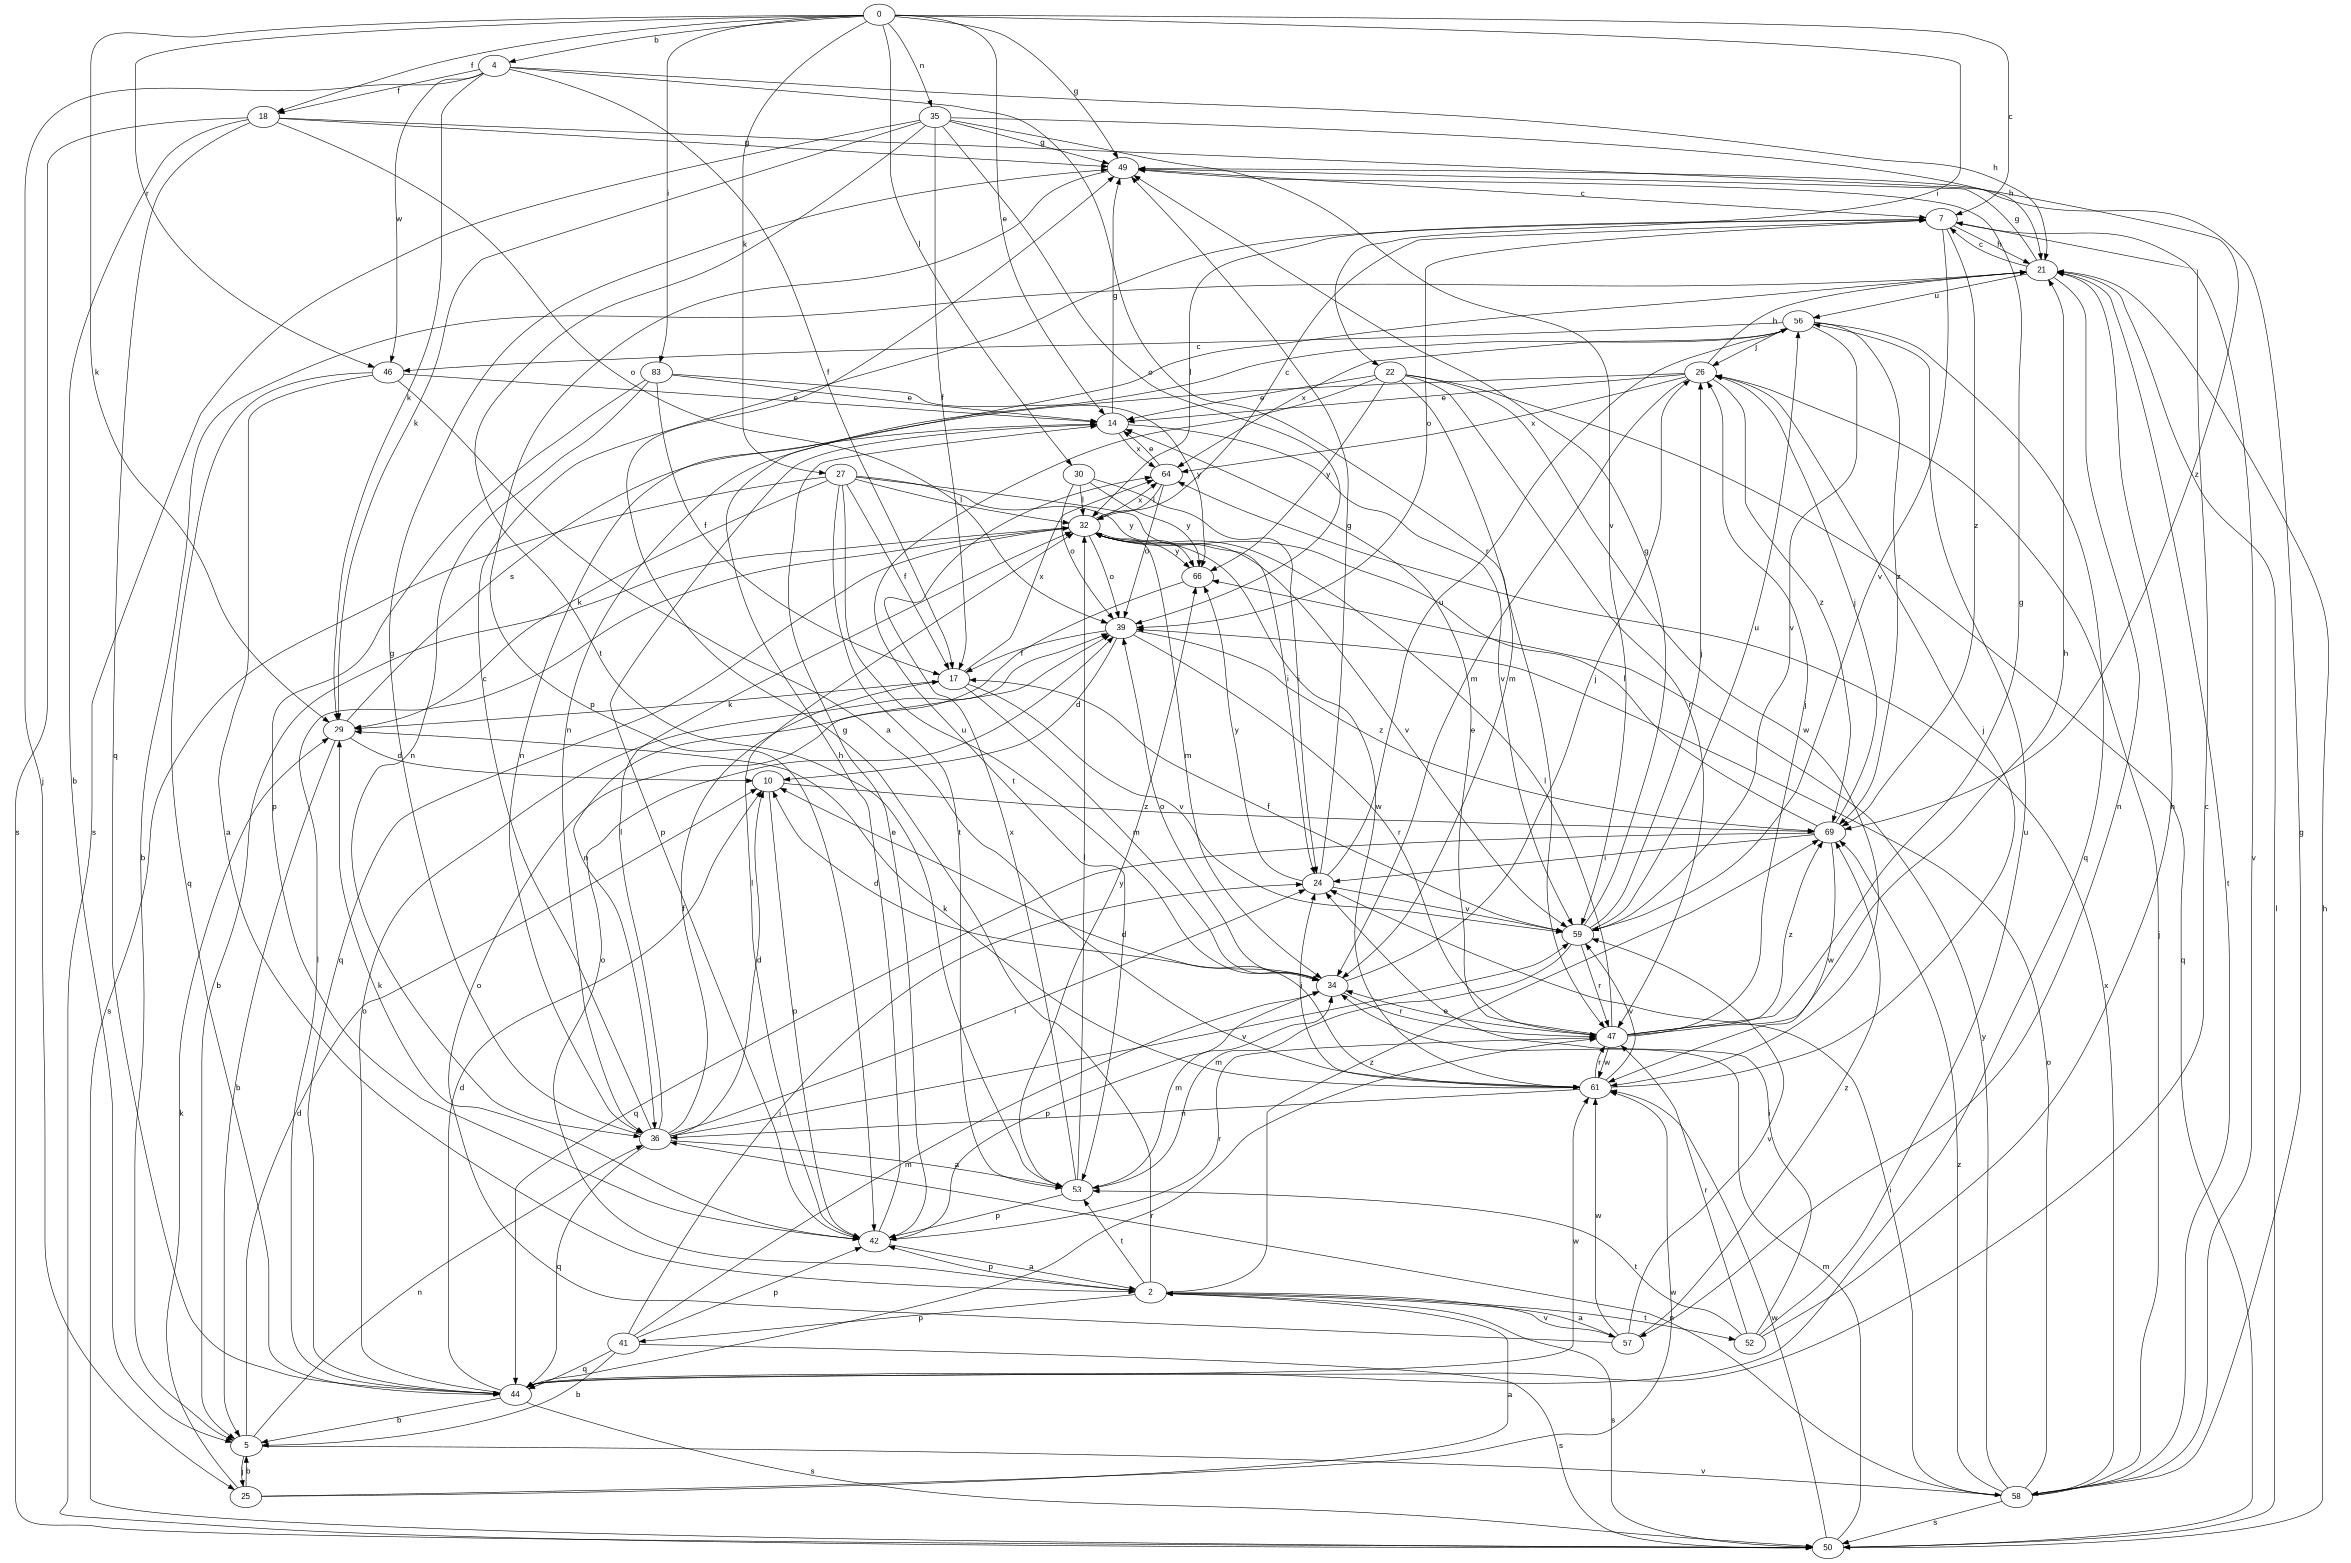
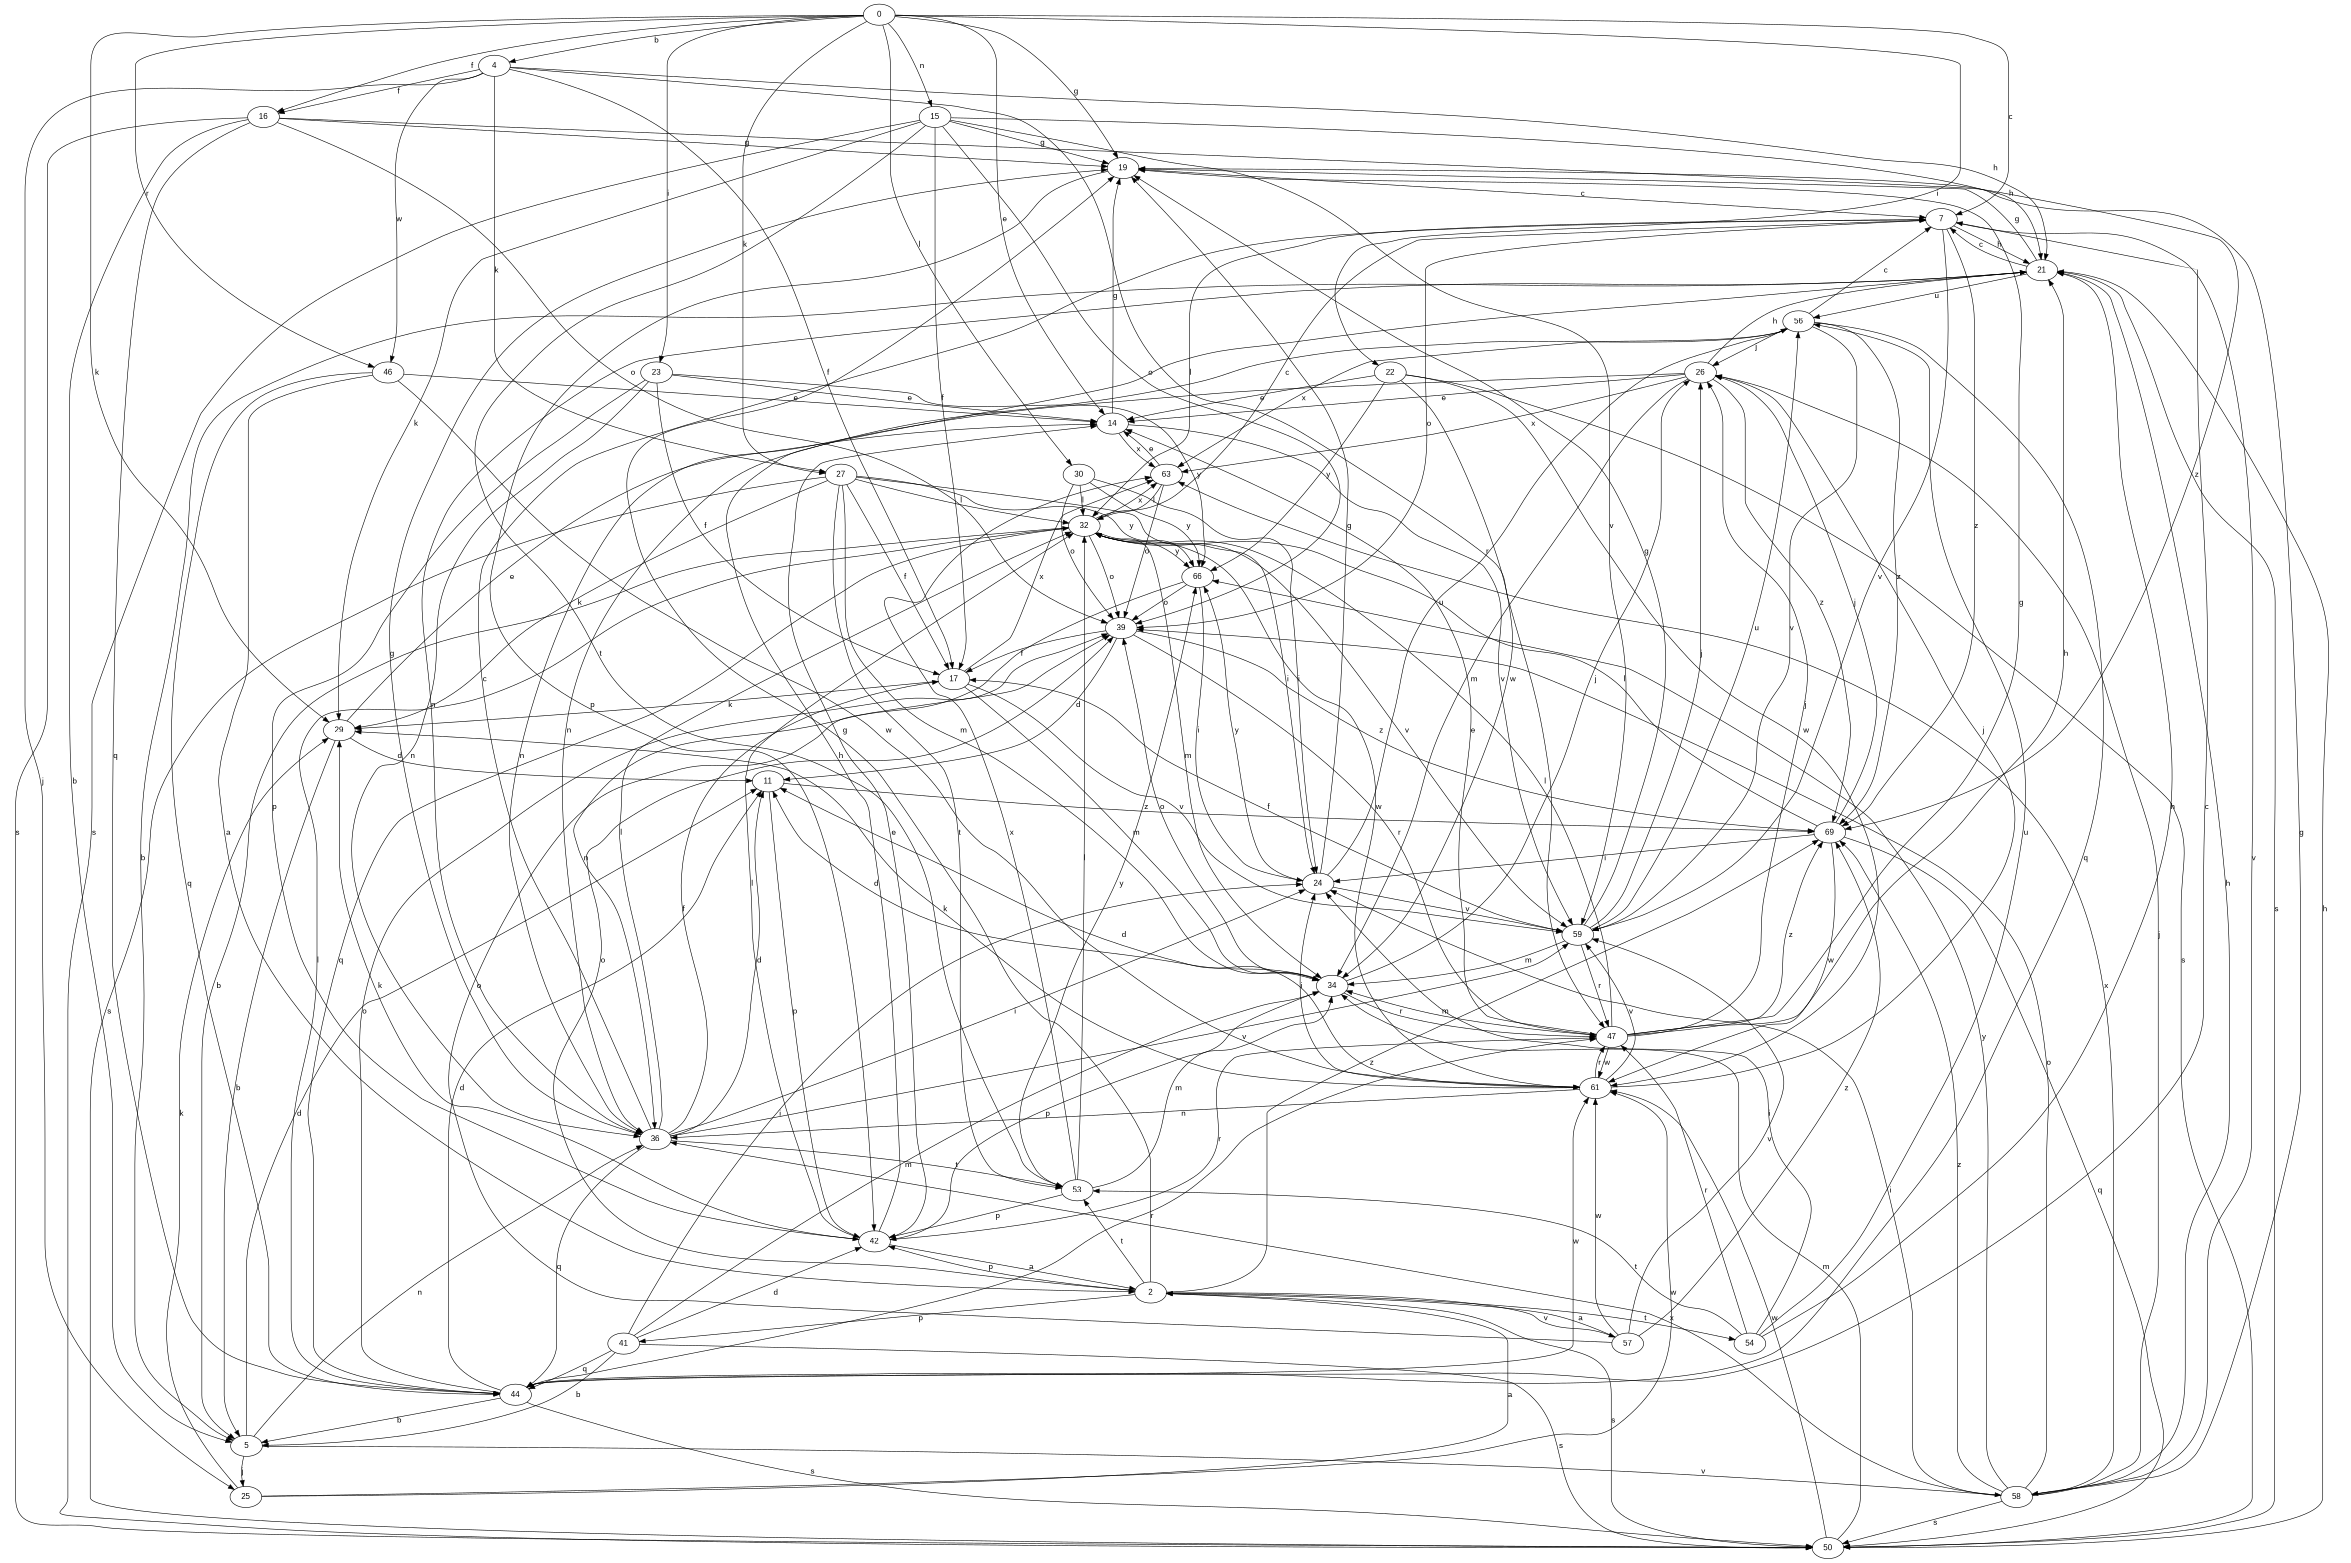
node "18": label "18" -> "16"
node "35": label "35" -> "15"
node "49": label "49" -> "19"
edge "56" -> "46": now "56" -> "7"
node "83": label "83" -> "23"
edge "4" -> "29": now "4" -> "27"
node "64": label "64" -> "63"
edge "29" -> "14": label "s" -> "e"
edge "66" -> "39": added, label "o"
edge "22" -> "53": removed, label "t"
edge "22" -> "47": removed, label "r"
edge "22" -> "34": label "m" -> "w"
edge "14" -> "42": removed, label "p"
edge "46" -> "61": label "a" -> "w"
edge "27" -> "34": label "u" -> "m"
edge "66" -> "24": added, label "i"
node "10": label "10" -> "11"
edge "58" -> "21": label "t" -> "h"
edge "21" -> "57": now "21" -> "36"
edge "69" -> "44": now "69" -> "50"
edge "21" -> "50": label "l" -> "s"
edge "22" -> "50": label "q" -> "s"
edge "47" -> "34": label "e" -> "m"
edge "59" -> "53": now "59" -> "34"
edge "36" -> "53": label "a" -> "t"
edge "41" -> "42": label "p" -> "d"
edge "58" -> "36": label "n" -> "x"
node "52": label "52" -> "54"
edge "25" -> "5": removed, label "b"
